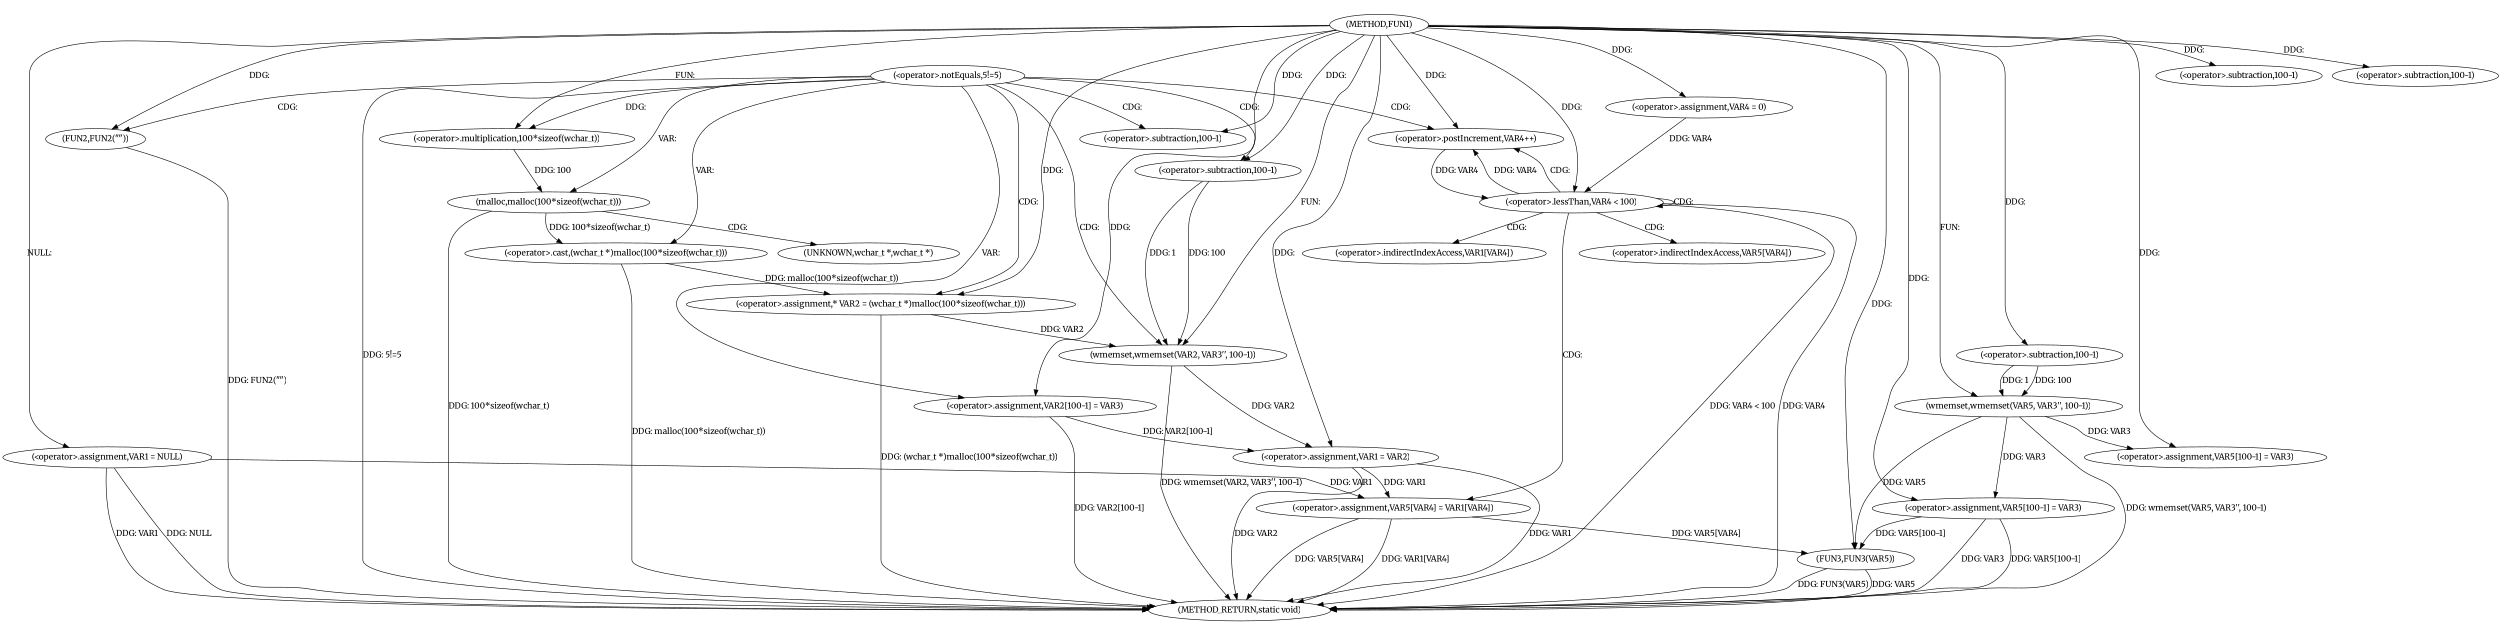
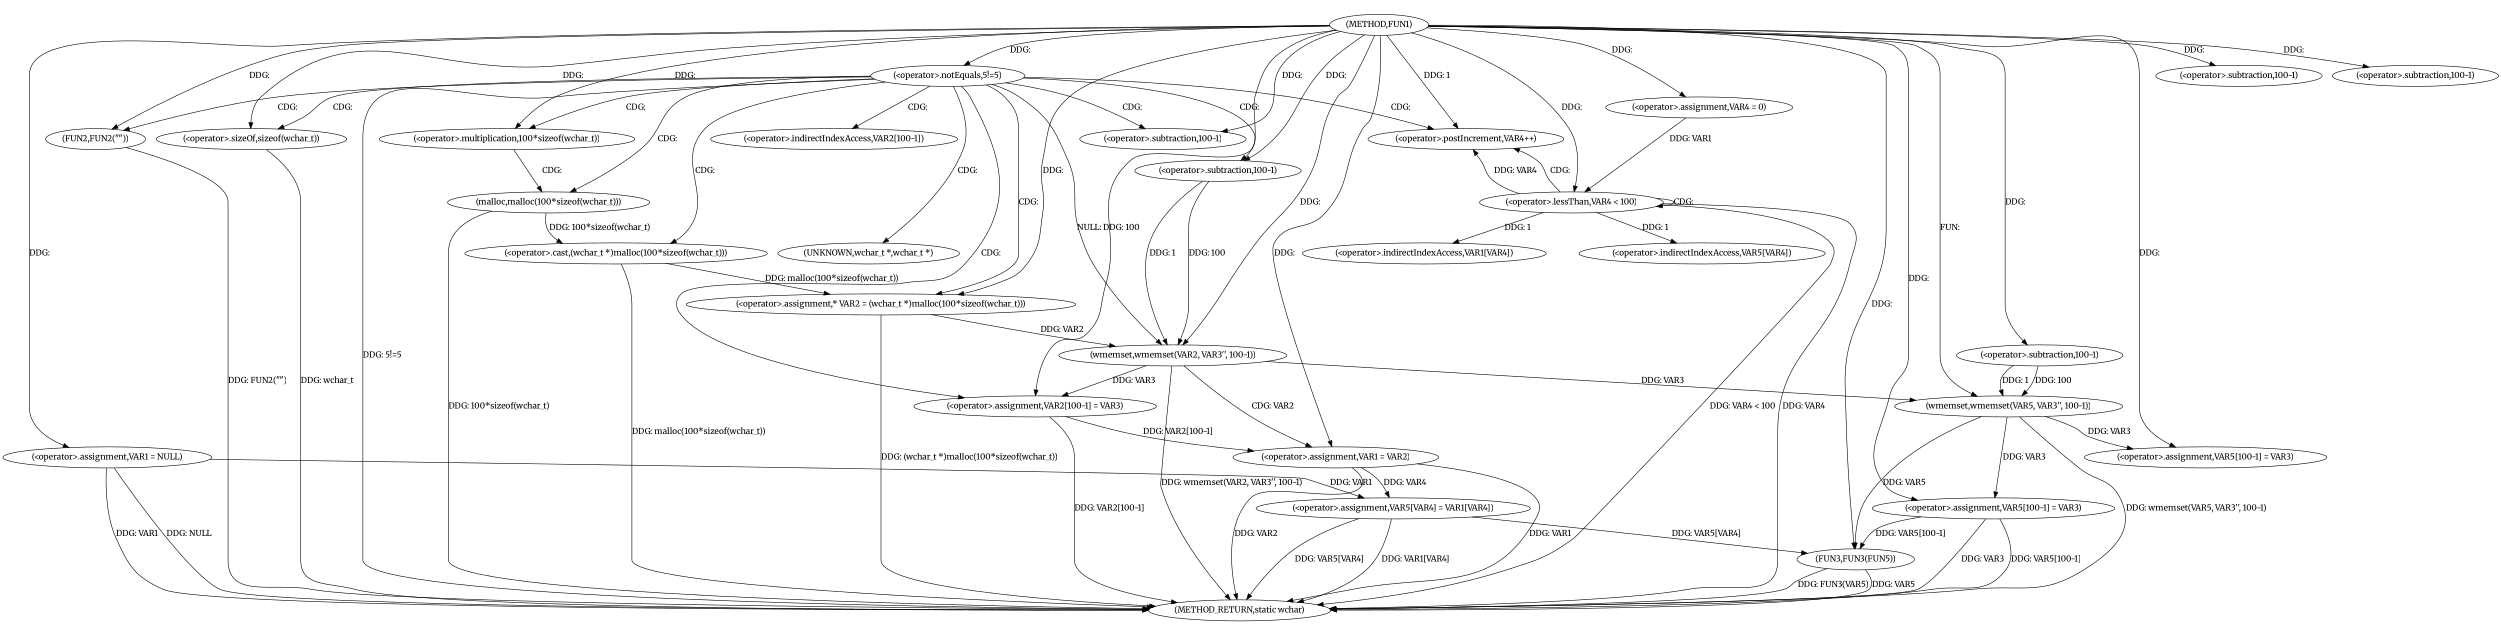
edge "(METHOD,FUN1)" -> "(<operator>.notEquals,5!=5)": added, label "DDG:"
edge "(METHOD,FUN1)" -> "(<operator>.multiplication,100*sizeof(wchar_t))": label "FUN: " -> "DDG: "
edge "(METHOD,FUN1)" -> "(<operator>.postIncrement,VAR4++)": label "DDG: " -> "DDG: 1"
edge "(<operator>.notEquals,5!=5)" -> "(<operator>.multiplication,100*sizeof(wchar_t))": label "DDG: " -> "CDG: "
node "(<operator>.sizeOf,sizeof(wchar_t))": added
edge "(<operator>.notEquals,5!=5)" -> "(malloc,malloc(100*sizeof(wchar_t)))": label "VAR: " -> "CDG: "
node "(<operator>.indirectIndexAccess,VAR2[100-1])": added
edge "(<operator>.assignment,VAR4 = 0)" -> "(<operator>.lessThan,VAR4 < 100)": label "DDG: VAR4" -> "DDG: VAR1"
edge "(<operator>.multiplication,100*sizeof(wchar_t))" -> "(malloc,malloc(100*sizeof(wchar_t)))": label "DDG: 100" -> "CDG: "
edge "(<operator>.notEquals,5!=5)" -> "(<operator>.cast,(wchar_t *)malloc(100*sizeof(wchar_t)))": label "VAR: " -> "CDG: "
edge "(<operator>.postIncrement,VAR4++)" -> "(<operator>.lessThan,VAR4 < 100)": removed, label "DDG: VAR4"
edge "(METHOD,FUN1)" -> "(wmemset,wmemset(VAR2, VAR3'', 100-1))": label "FUN: " -> "DDG: "
edge "(malloc,malloc(100*sizeof(wchar_t)))" -> "(UNKNOWN,wchar_t *,wchar_t *)": now "(<operator>.notEquals,5!=5)" -> "(UNKNOWN,wchar_t *,wchar_t *)"
edge "(<operator>.notEquals,5!=5)" -> "(wmemset,wmemset(VAR2, VAR3'', 100-1))": label "CDG: " -> "NULL: "
edge "(METHOD,FUN1)" -> "(<operator>.assignment,VAR2[100-1] = VAR3)": label "DDG: " -> "DDG: 100"
edge "(<operator>.lessThan,VAR4 < 100)" -> "(<operator>.indirectIndexAccess,VAR1[VAR4])": label "CDG: " -> "DDG: 1"
edge "(<operator>.lessThan,VAR4 < 100)" -> "(<operator>.indirectIndexAccess,VAR5[VAR4])": label "CDG: " -> "DDG: 1"
edge "(METHOD,FUN1)" -> "(<operator>.assignment,VAR1 = NULL)": label "NULL: " -> "DDG: "
edge "(<operator>.notEquals,5!=5)" -> "(<operator>.assignment,VAR2[100-1] = VAR3)": label "VAR: " -> "CDG: "
edge "(wmemset,wmemset(VAR2, VAR3'', 100-1))" -> "(<operator>.assignment,VAR2[100-1] = VAR3)": added, label "DDG: VAR3"
edge "(wmemset,wmemset(VAR2, VAR3'', 100-1))" -> "(wmemset,wmemset(VAR5, VAR3'', 100-1))": added, label "DDG: VAR3"
edge "(<operator>.lessThan,VAR4 < 100)" -> "(<operator>.assignment,VAR5[VAR4] = VAR1[VAR4])": removed, label "CDG:"
edge "(wmemset,wmemset(VAR2, VAR3'', 100-1))" -> "(<operator>.assignment,VAR1 = VAR2)": label "DDG: VAR2" -> "CDG: VAR2"
edge "(<operator>.assignment,VAR1 = VAR2)" -> "(<operator>.assignment,VAR5[VAR4] = VAR1[VAR4])": label "DDG: VAR1" -> "DDG: VAR4"
node "(FUN3,FUN3(VAR5))": label "(FUN3,FUN3(VAR5))" -> "(FUN3,FUN3(FUN5))"
node "(METHOD_RETURN,static void)": label "(METHOD_RETURN,static void)" -> "(METHOD_RETURN,static wchar)"
